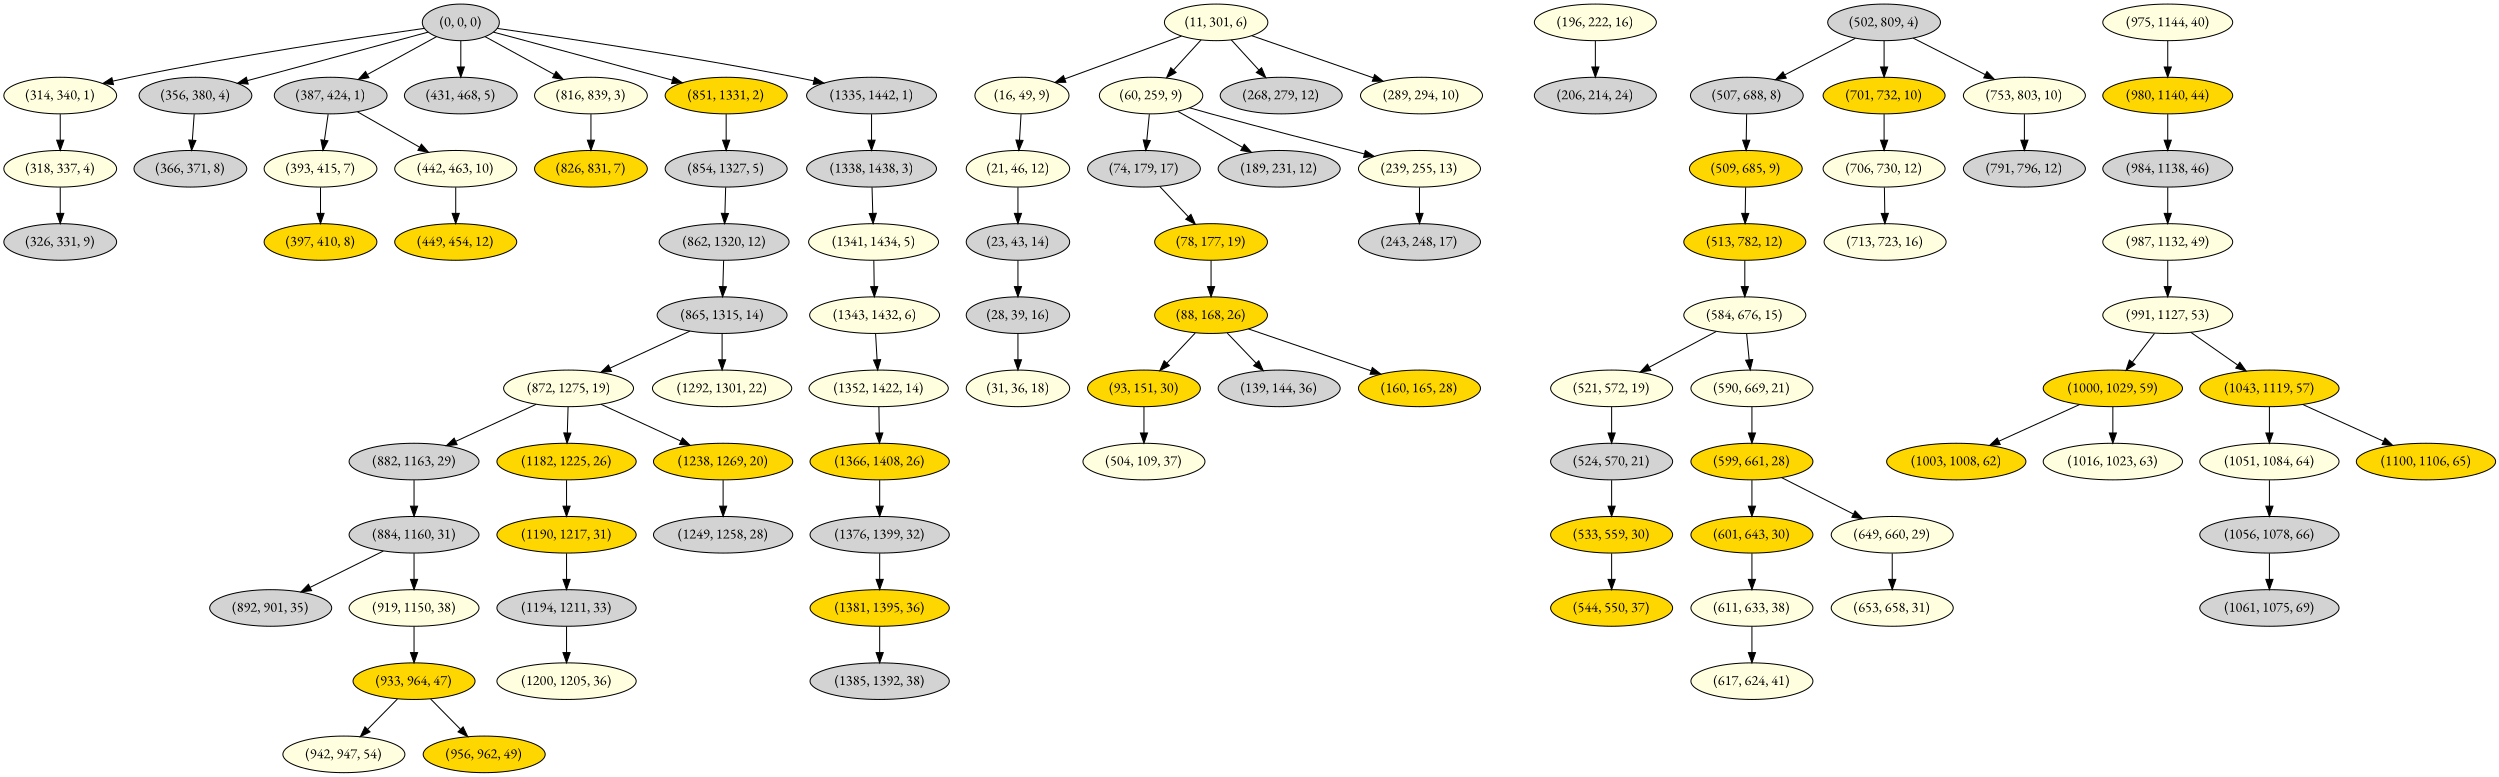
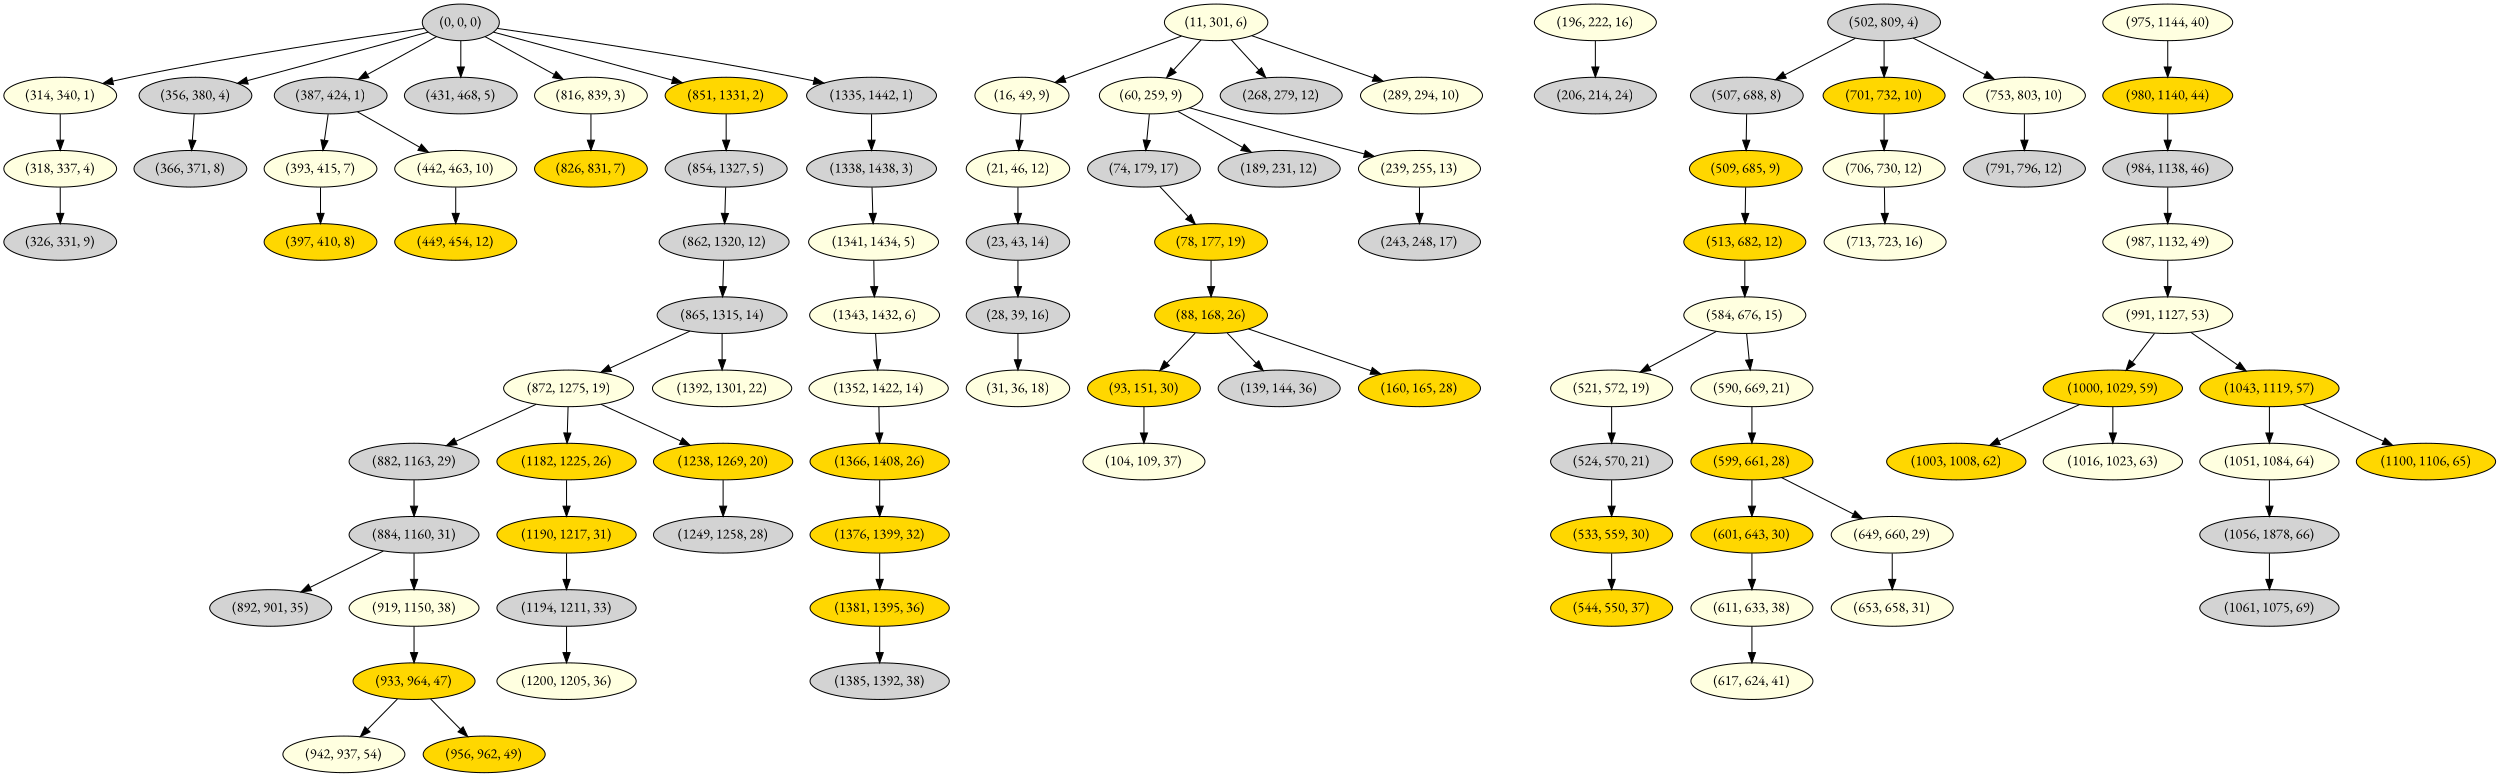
node "(513, 782, 12)": label "(513, 782, 12)" -> "(513, 682, 12)"
node "(1292, 1301, 22)": label "(1292, 1301, 22)" -> "(1392, 1301, 22)"
node "(504, 109, 37)": label "(504, 109, 37)" -> "(104, 109, 37)"
node "(1376, 1399, 32)": fillcolor lightgrey -> gold
node "(1056, 1078, 66)": label "(1056, 1078, 66)" -> "(1056, 1878, 66)"
node "(942, 947, 54)": label "(942, 947, 54)" -> "(942, 937, 54)"
